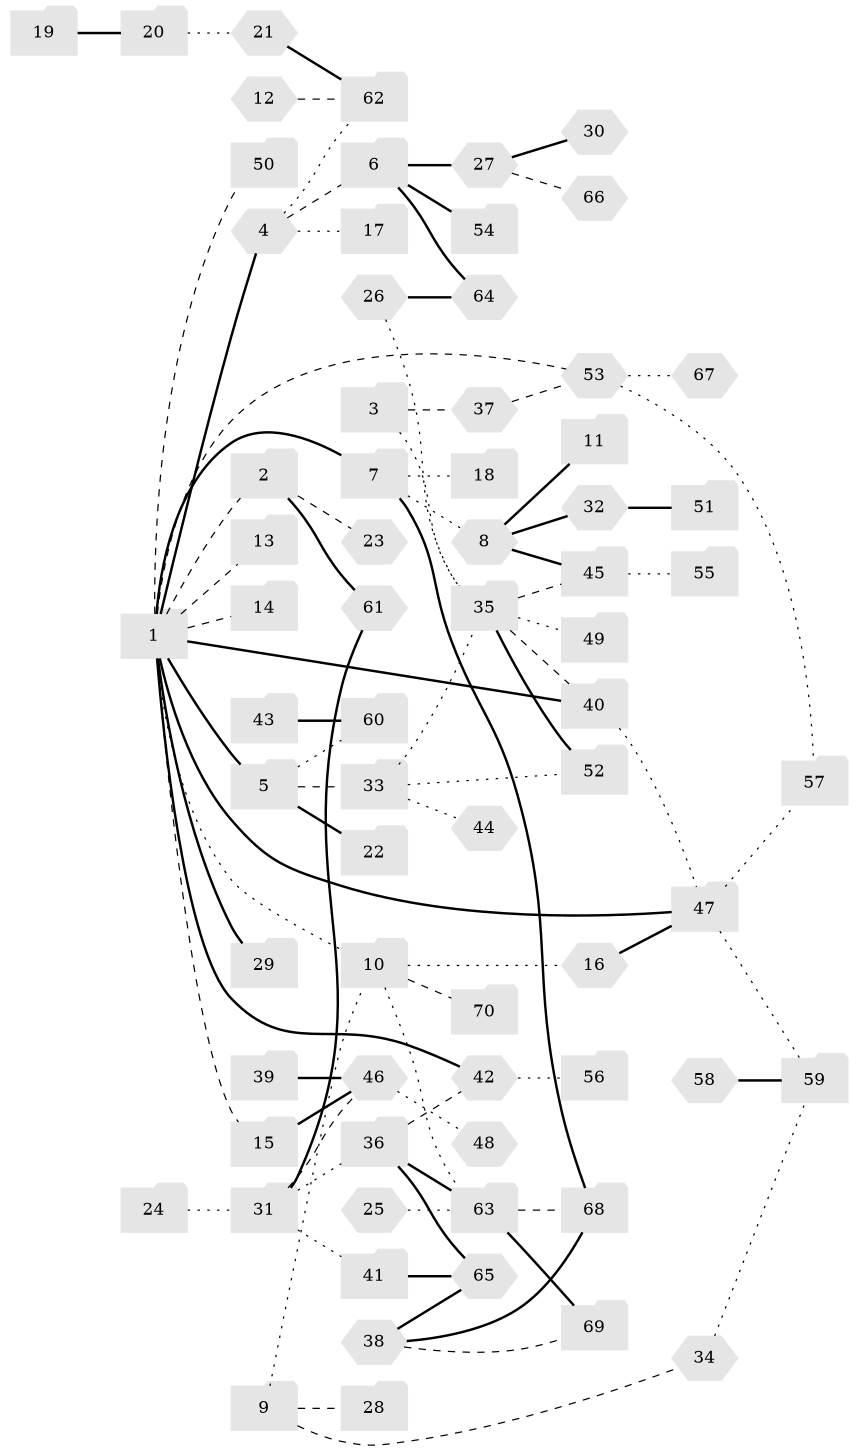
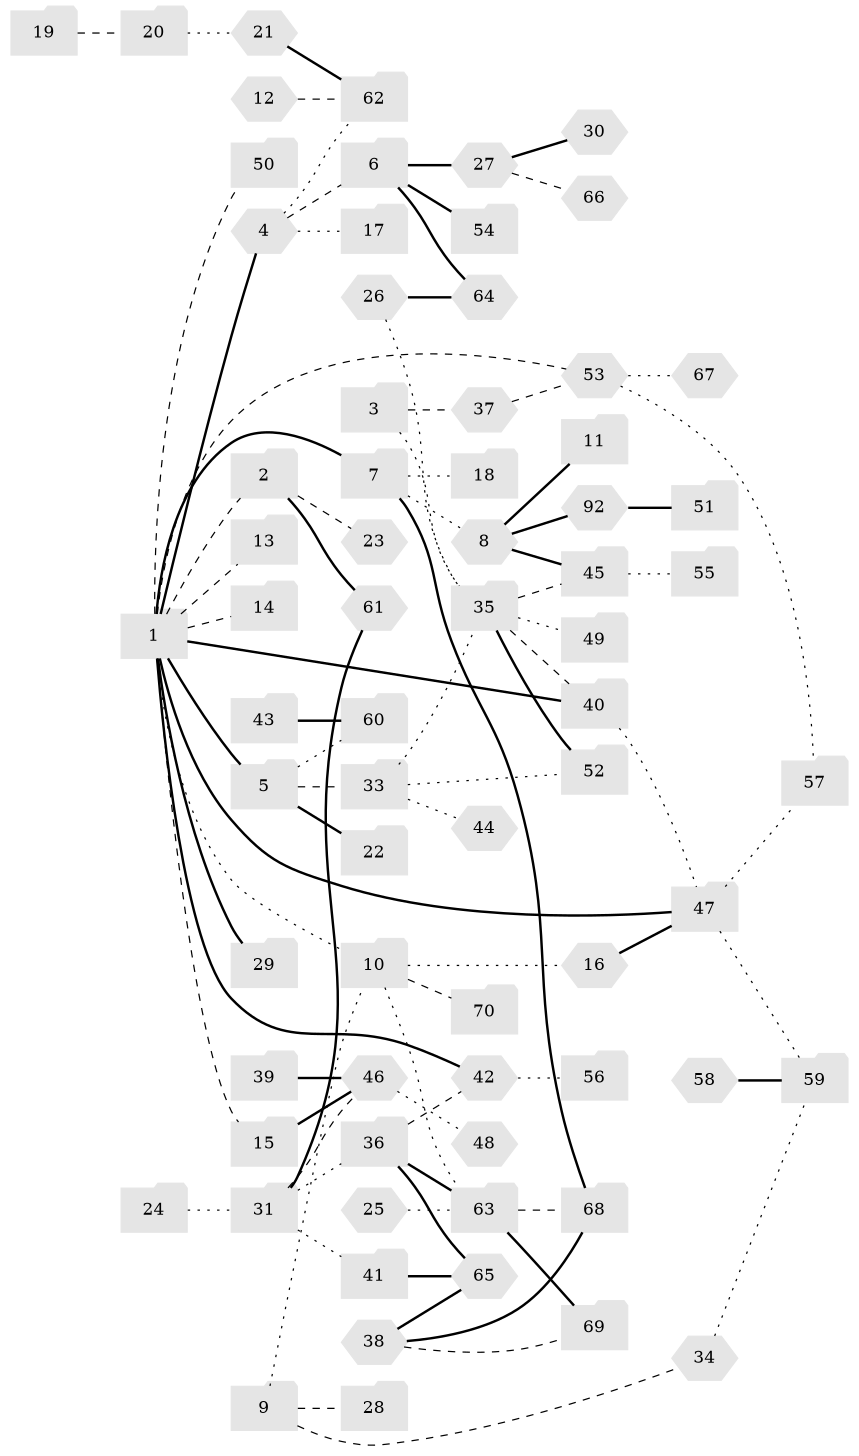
edge "19" -- "20": style bold -> dashed
node "32": label "32" -> "92"
